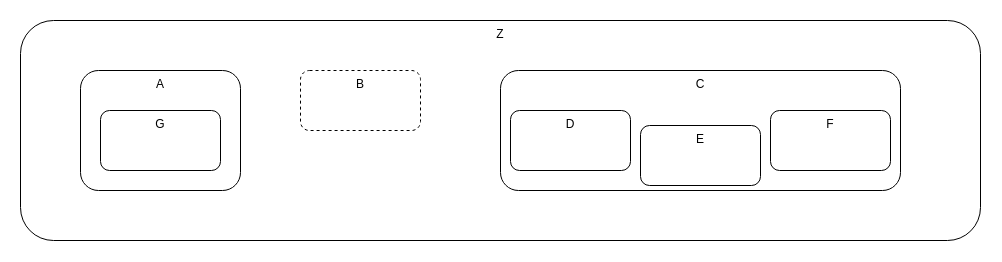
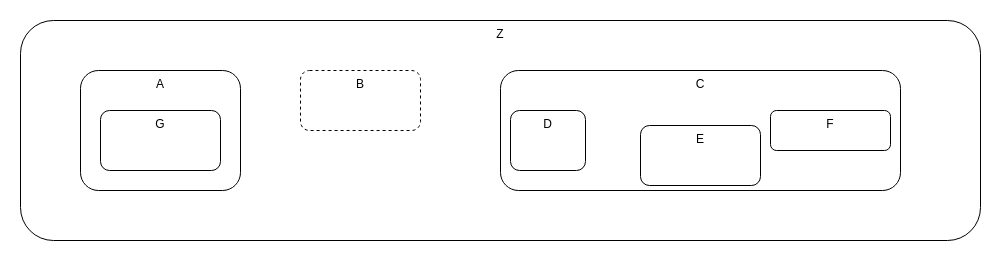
node "D": size 120x60 -> 75x60
node "F": size 120x60 -> 120x40
